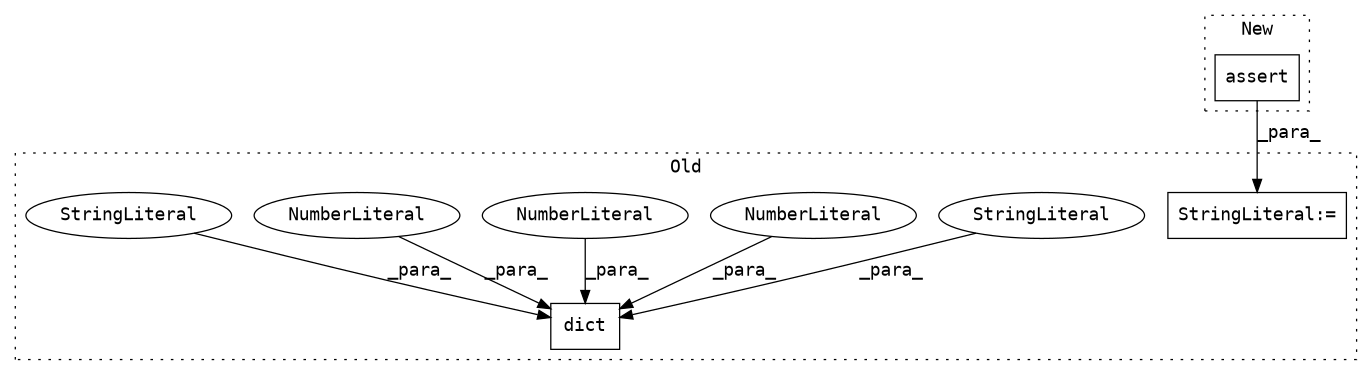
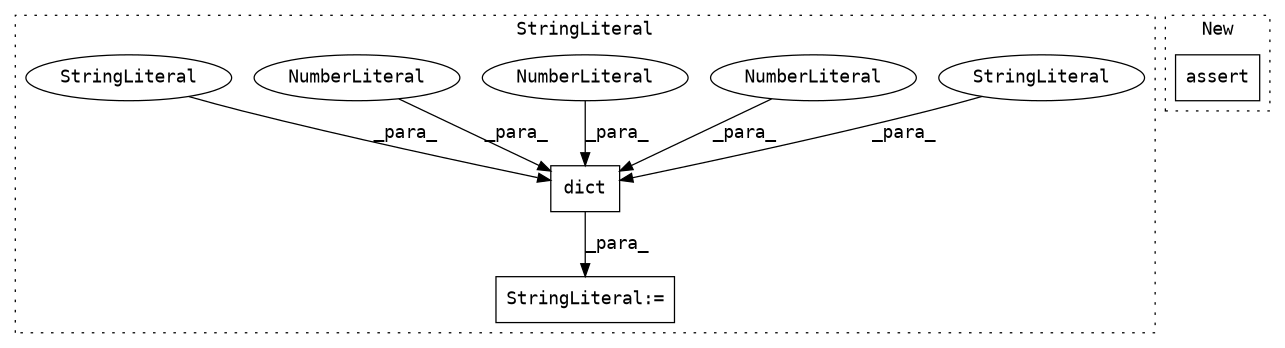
edge "assert" -> "StringLiteral:=": now "dict" -> "StringLiteral:="
cluster "Old": label "Old" -> "StringLiteral"
